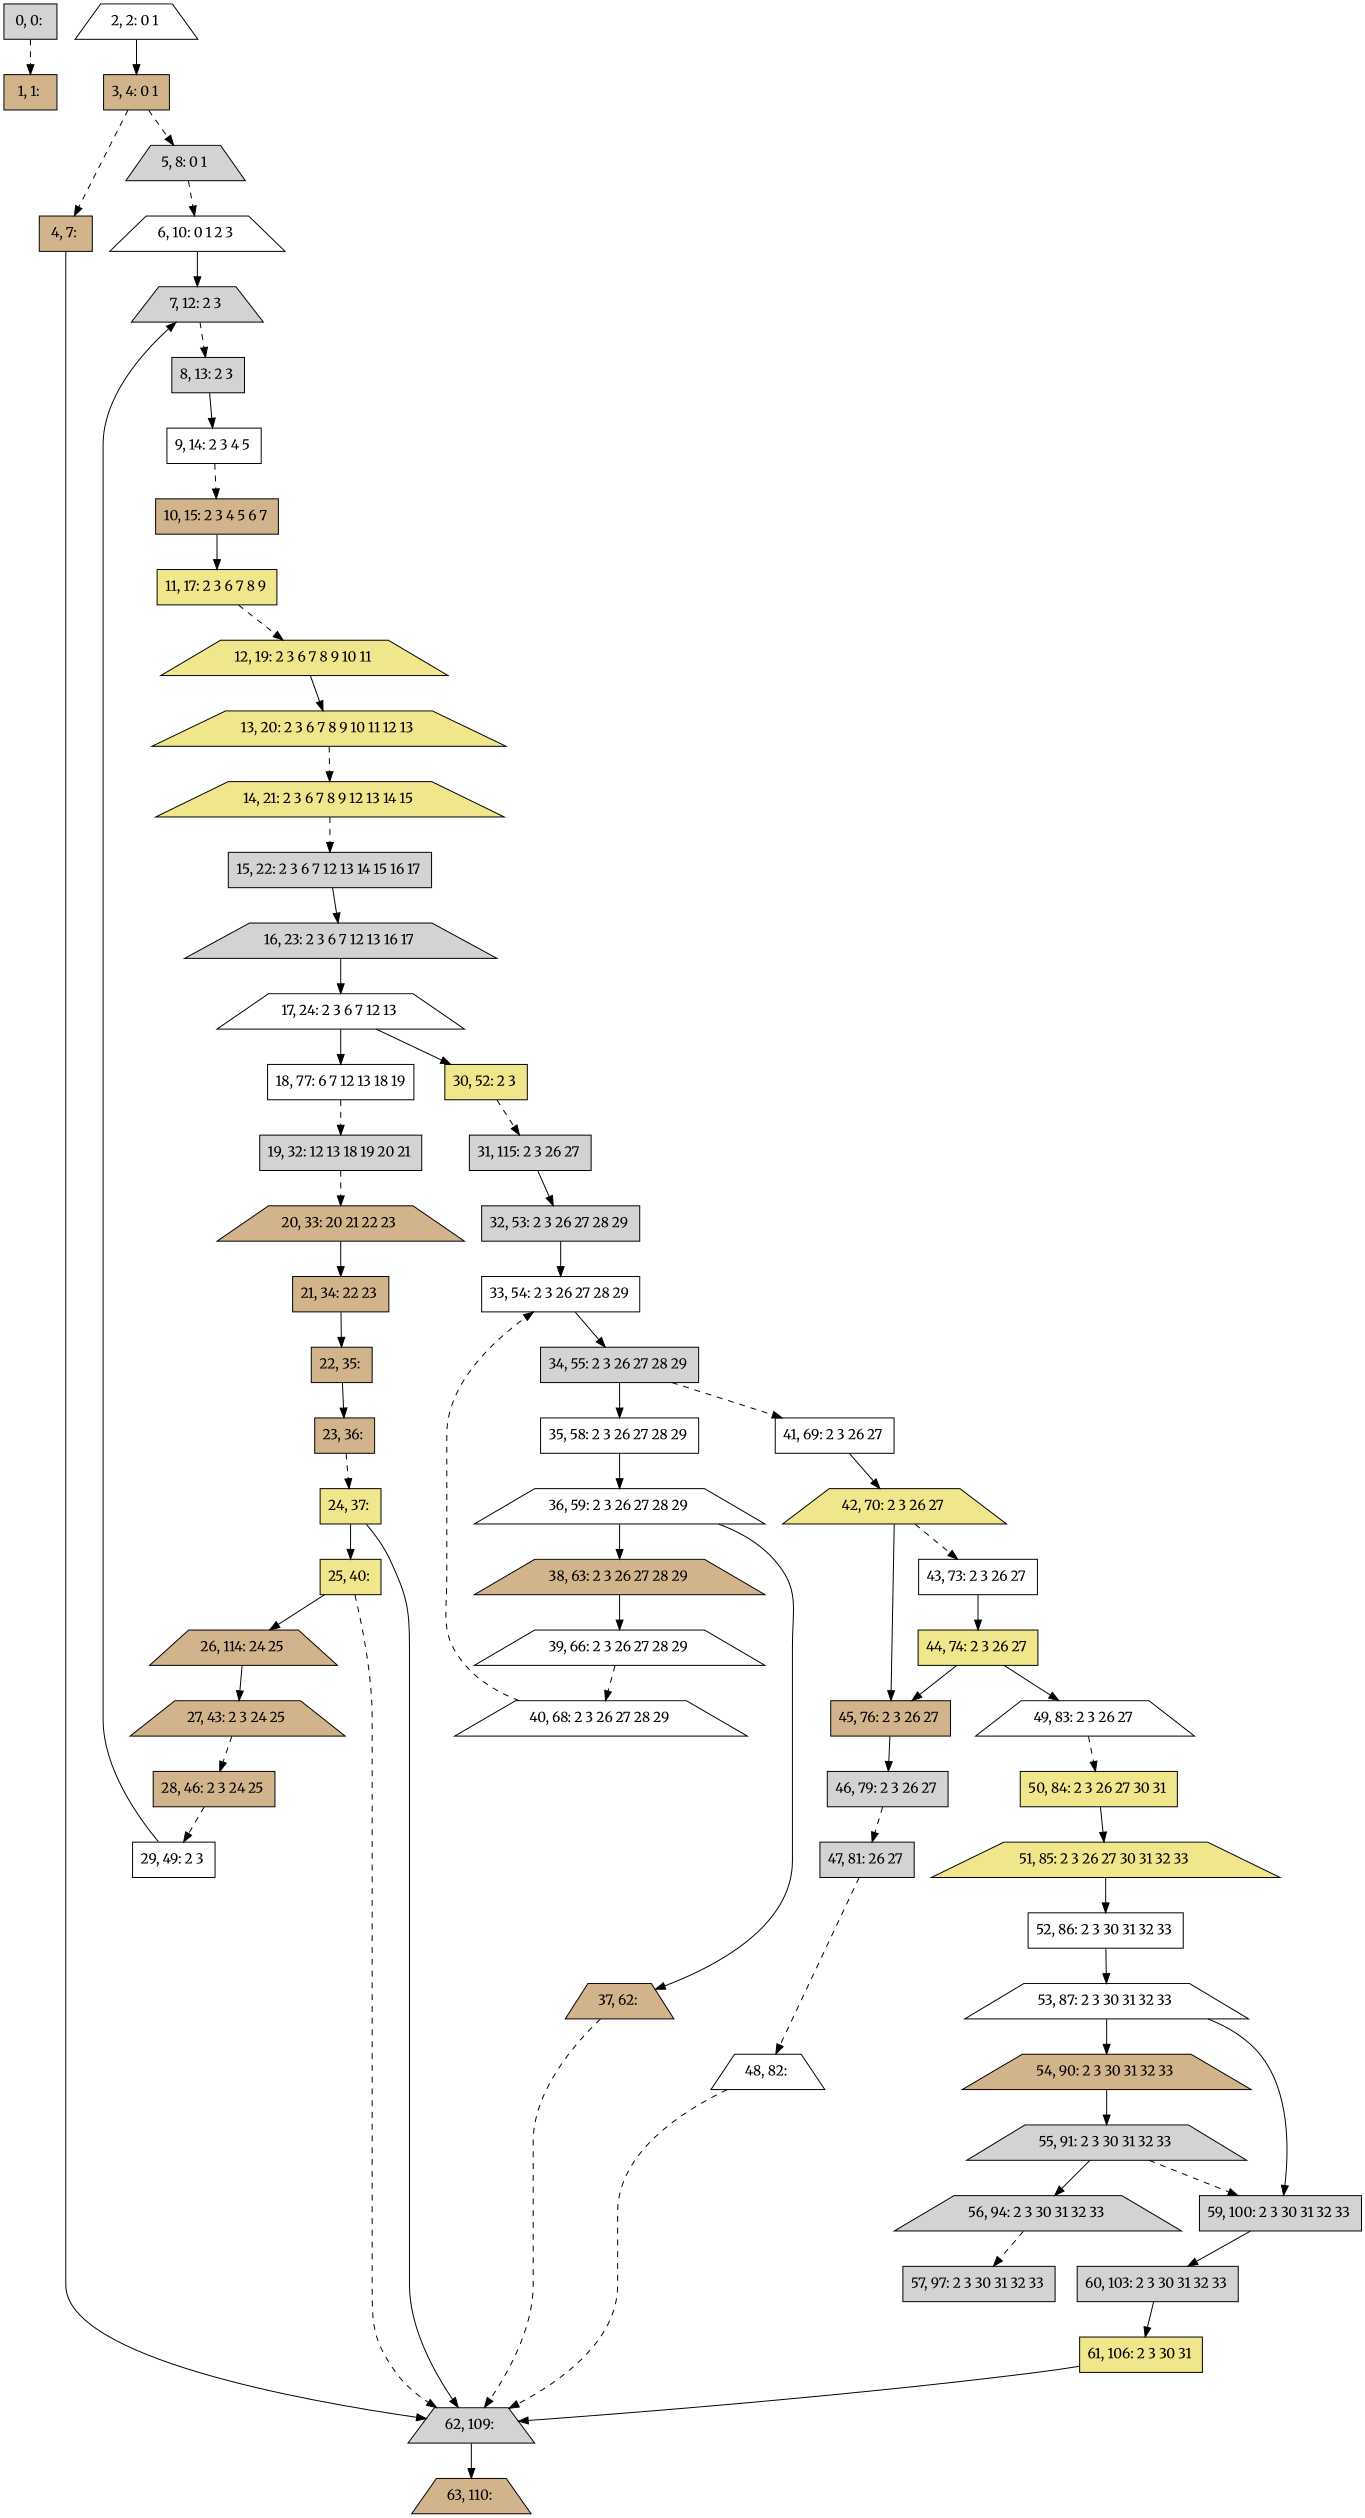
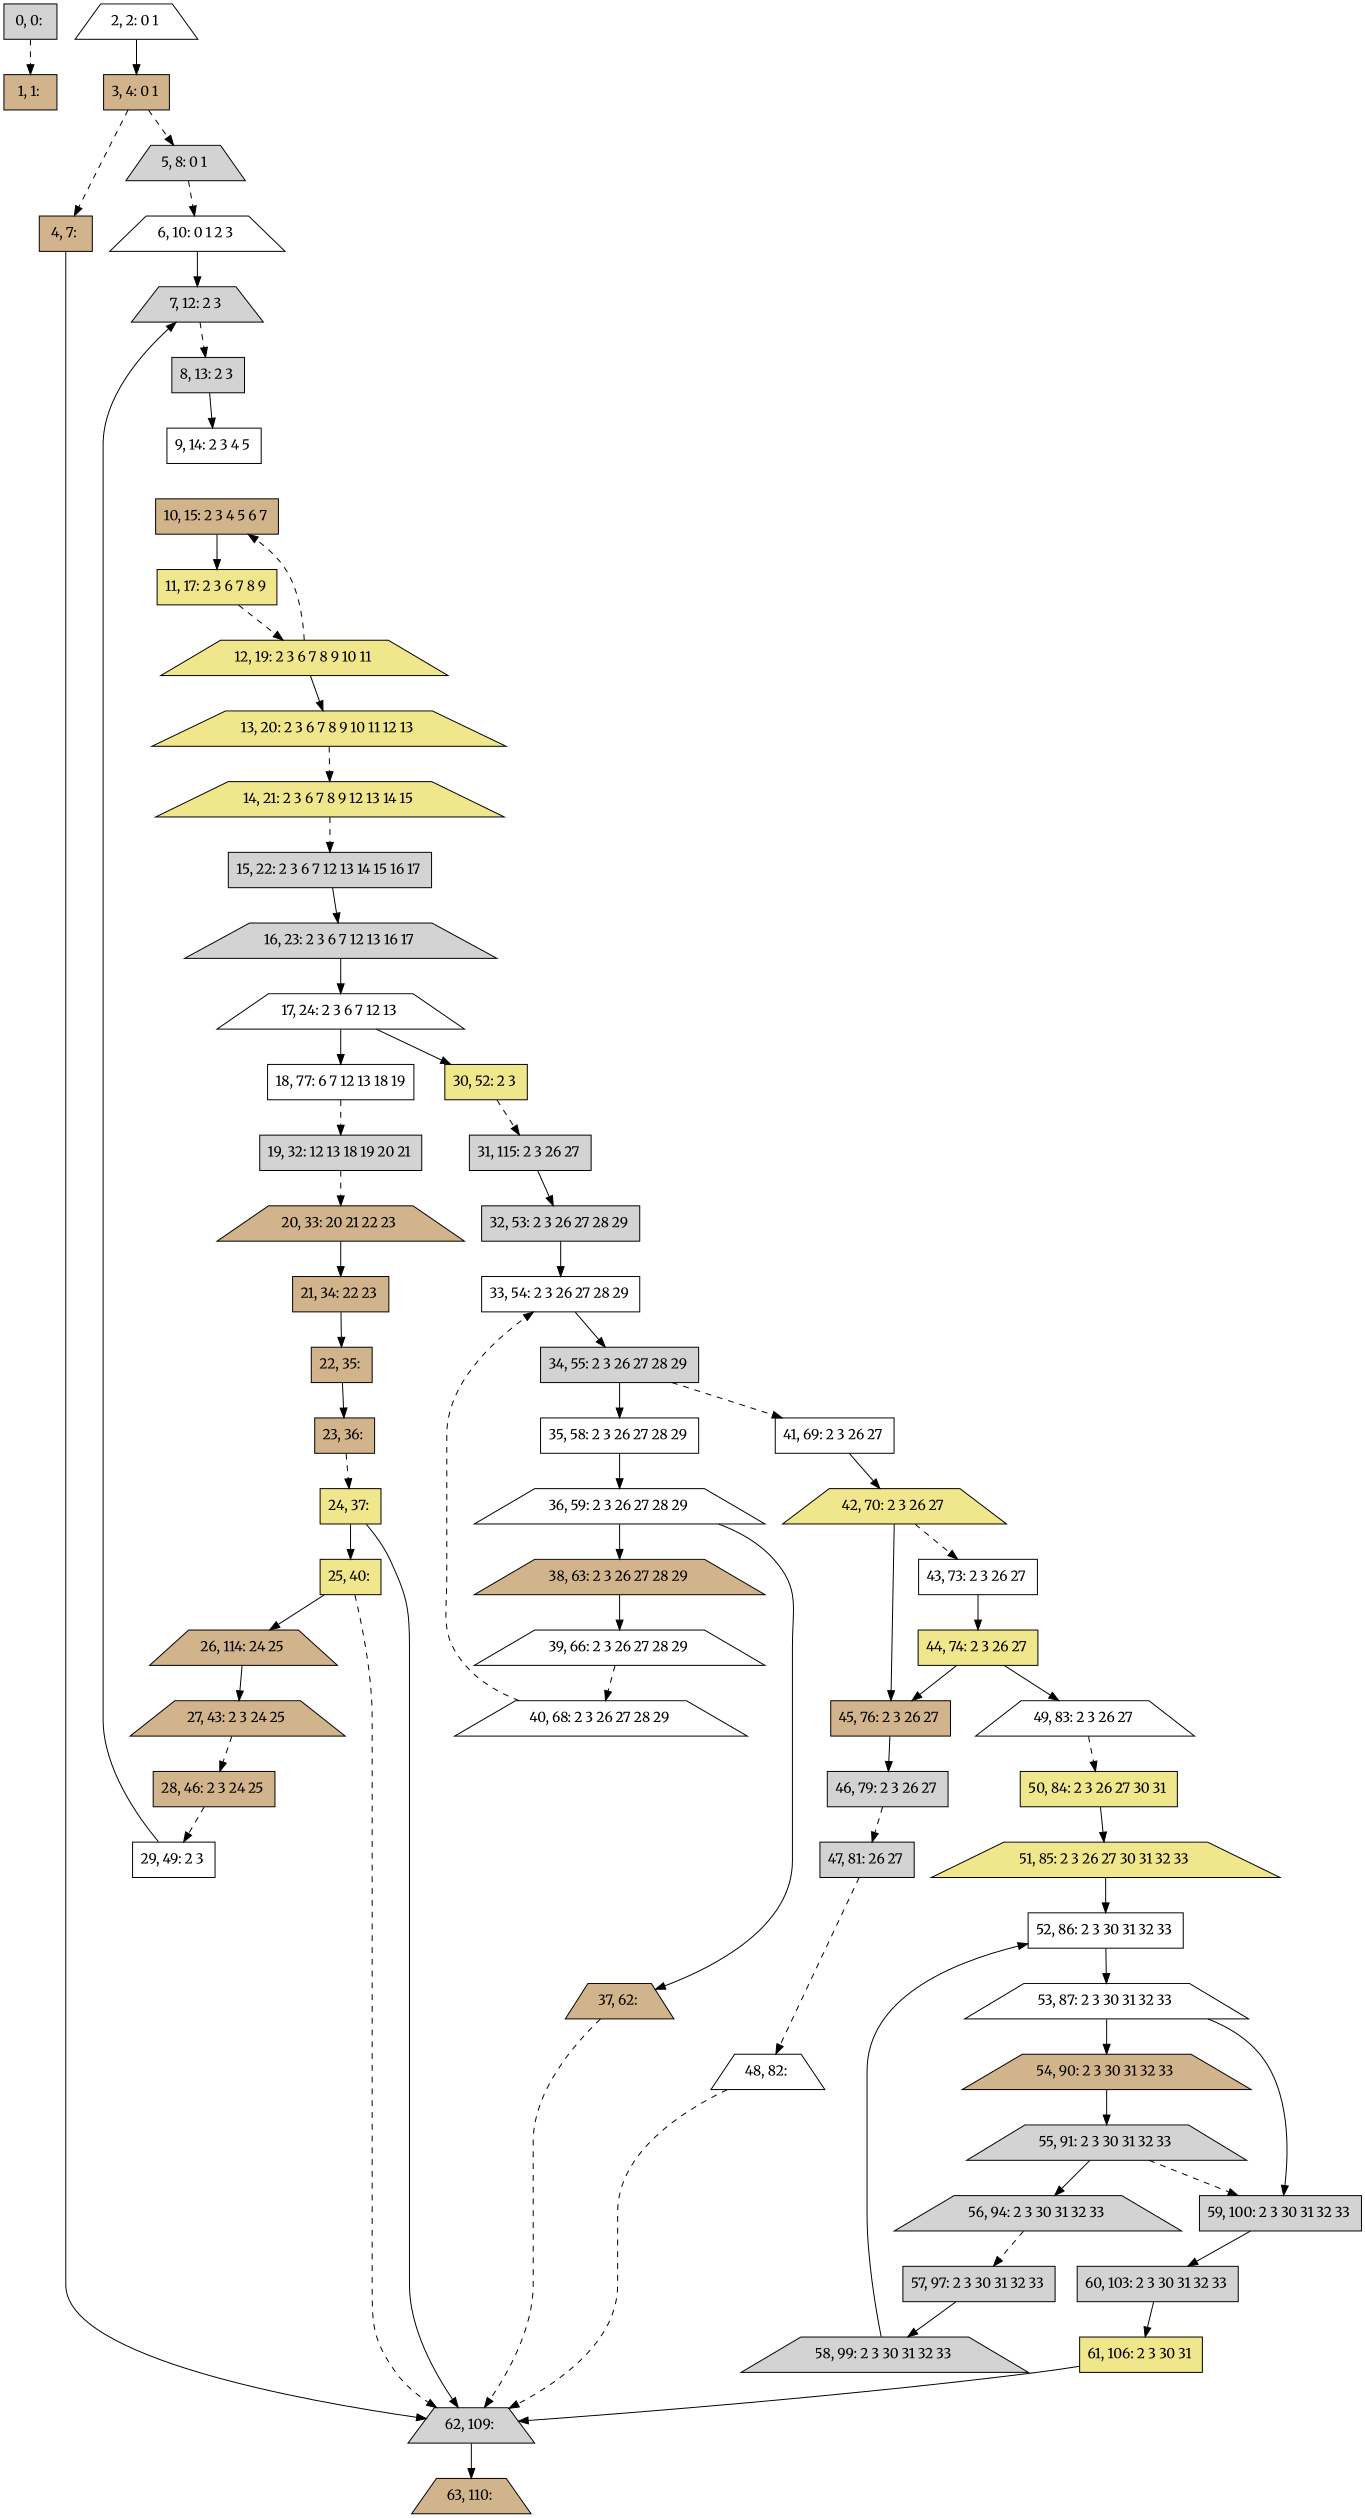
edge "9, 14: 2 3 4 5" -> "10, 15: 2 3 4 5 6 7": now "12, 19: 2 3 6 7 8 9 10 11" -> "10, 15: 2 3 4 5 6 7"
node "58, 99: 2 3 30 31 32 33": added
